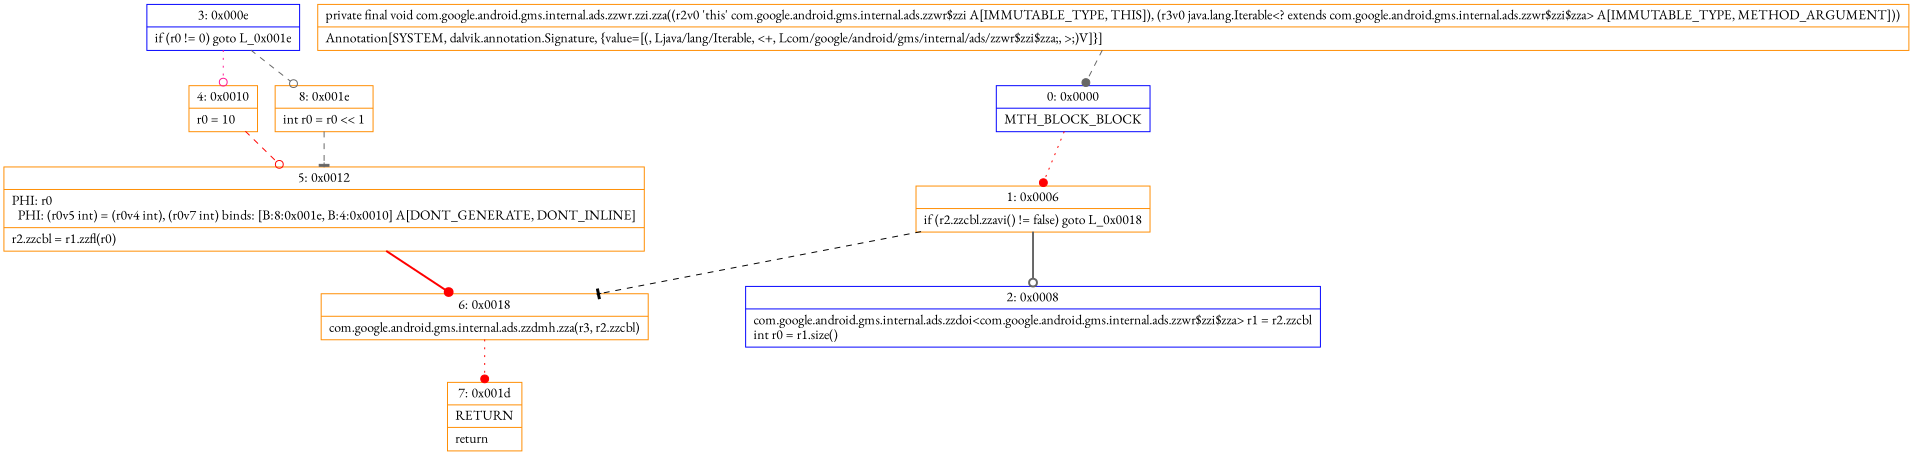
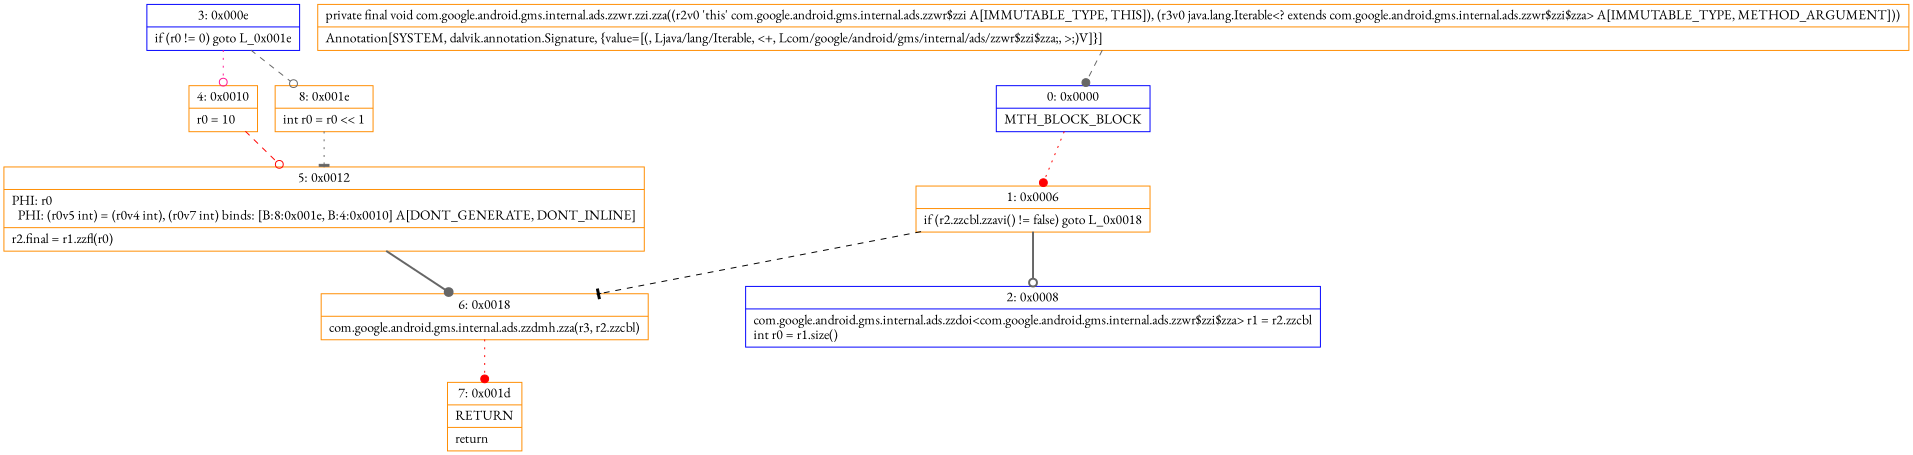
edge "8: 0x001e" -> "5: 0x0012": style dashed -> dotted
node "5: 0x0012": text "r2.zzcbl = r1.zzfl(r0)" -> "r2.final = r1.zzfl(r0)"
edge "5: 0x0012" -> "6: 0x0018": color red -> gray40
